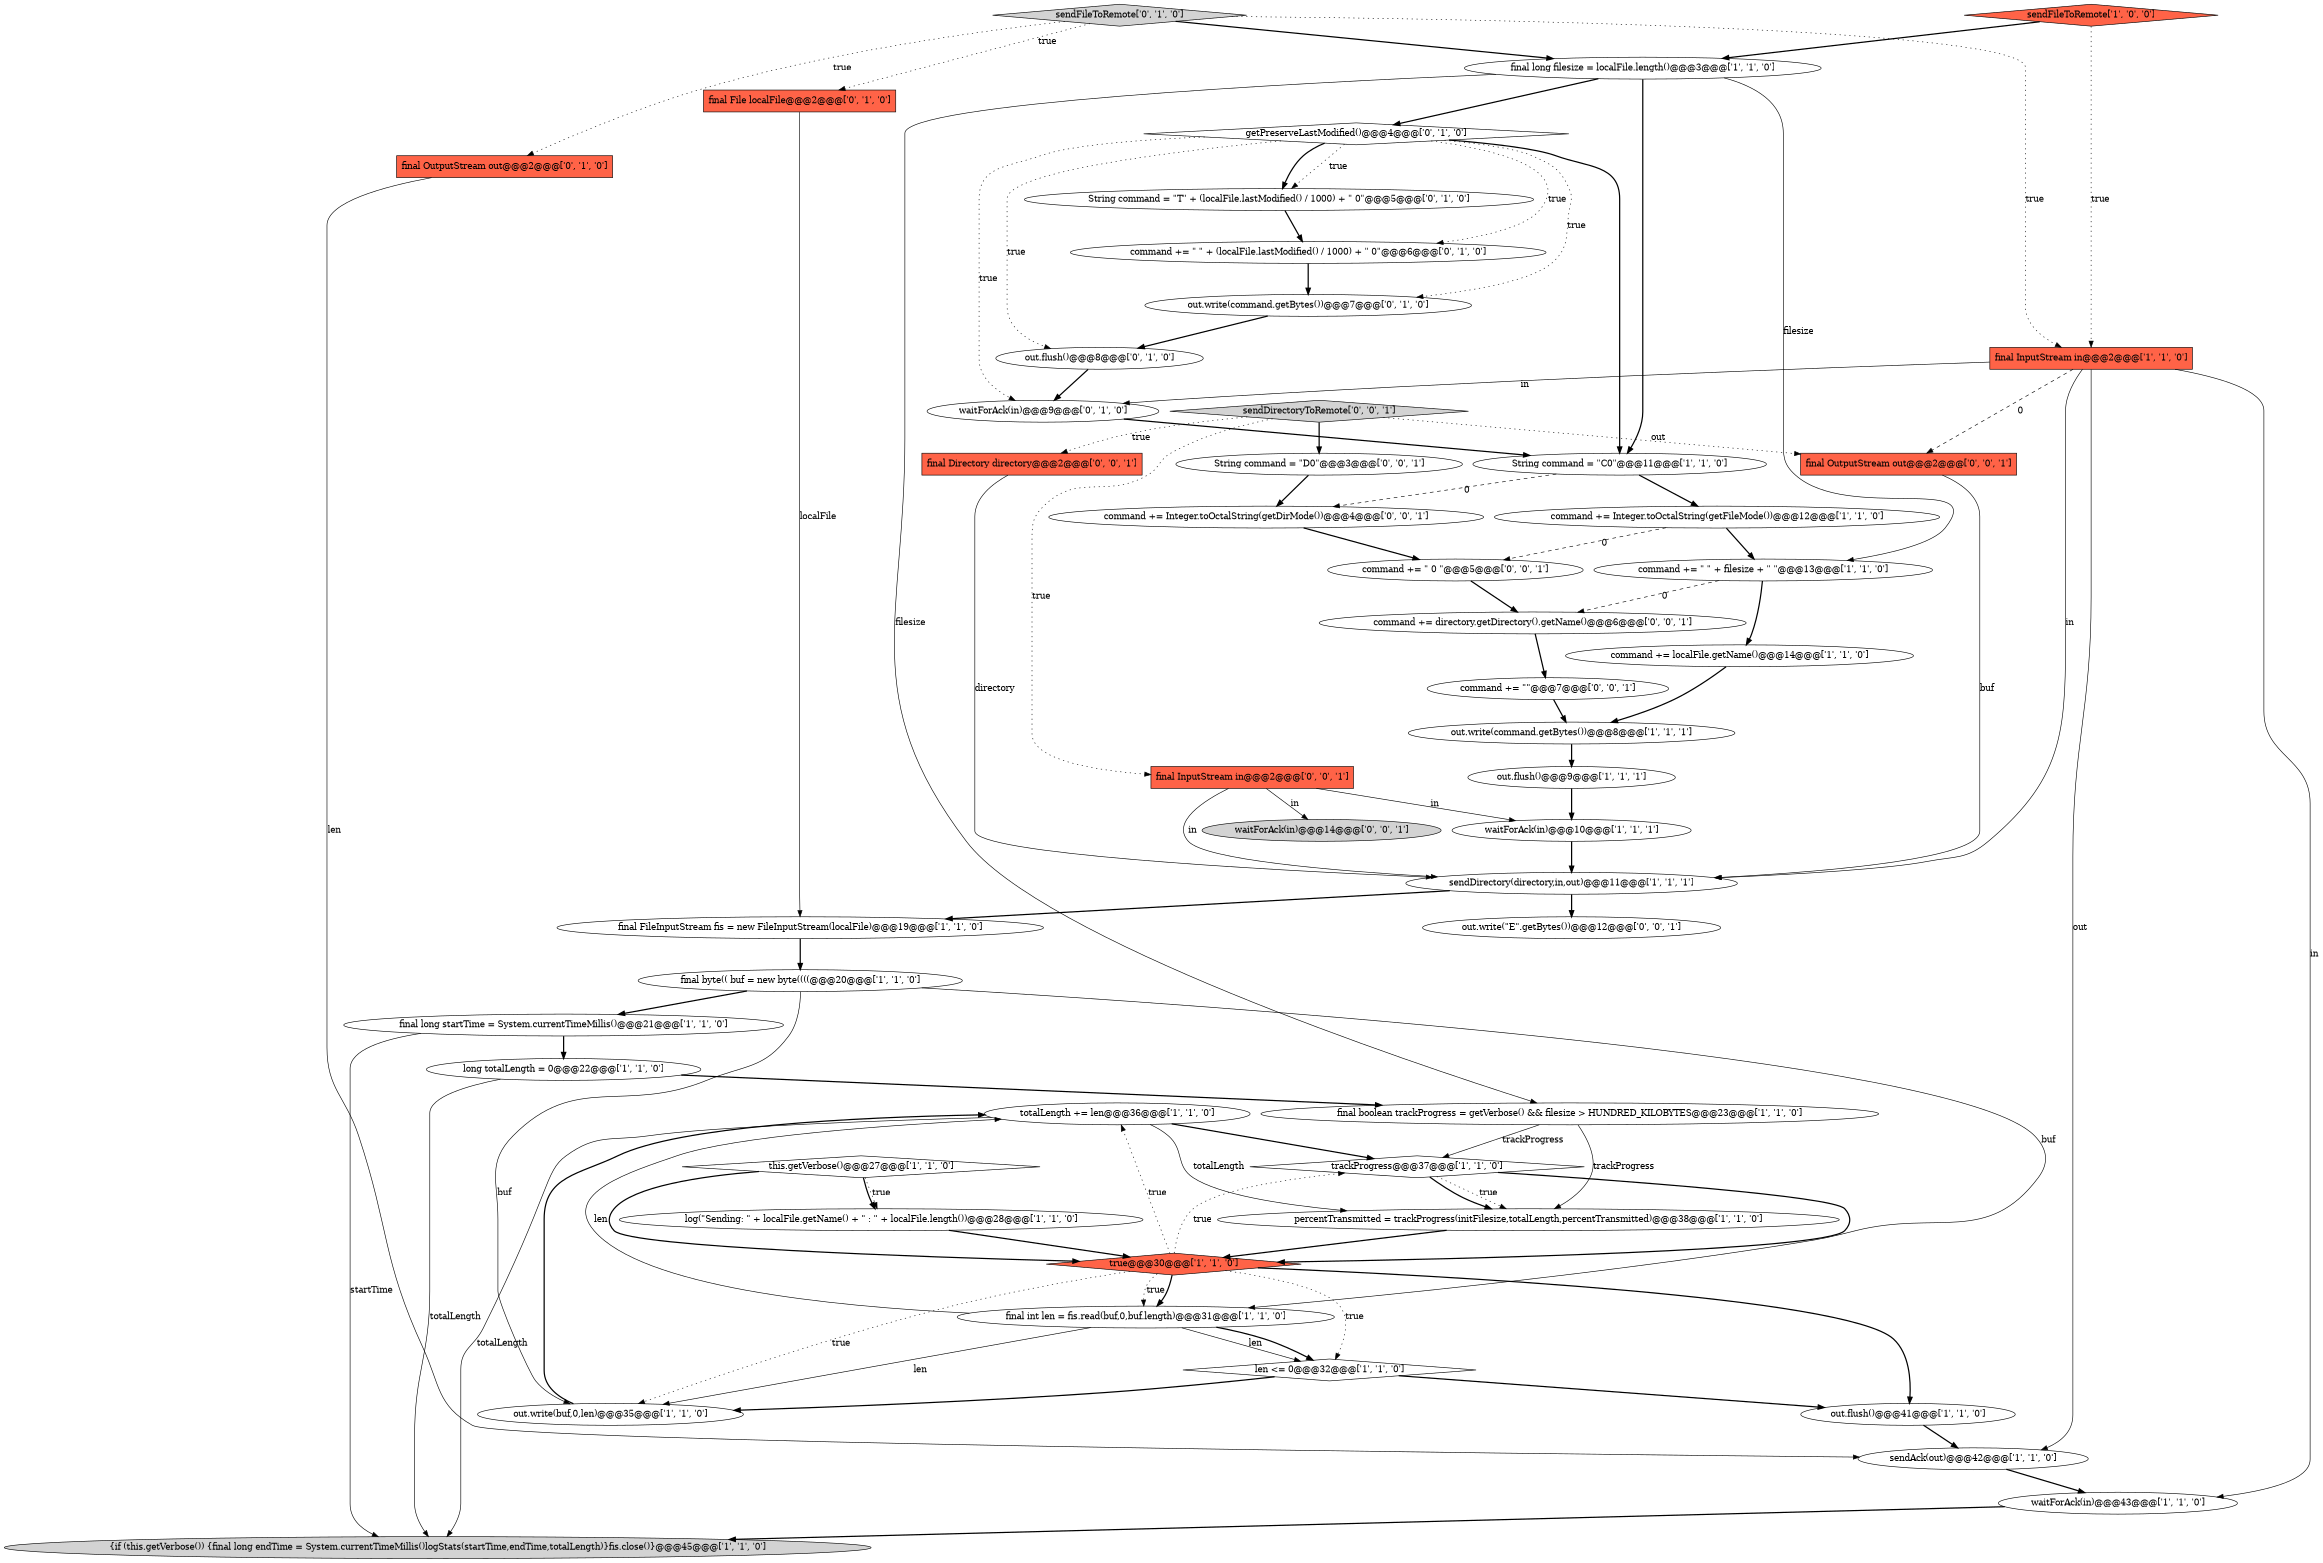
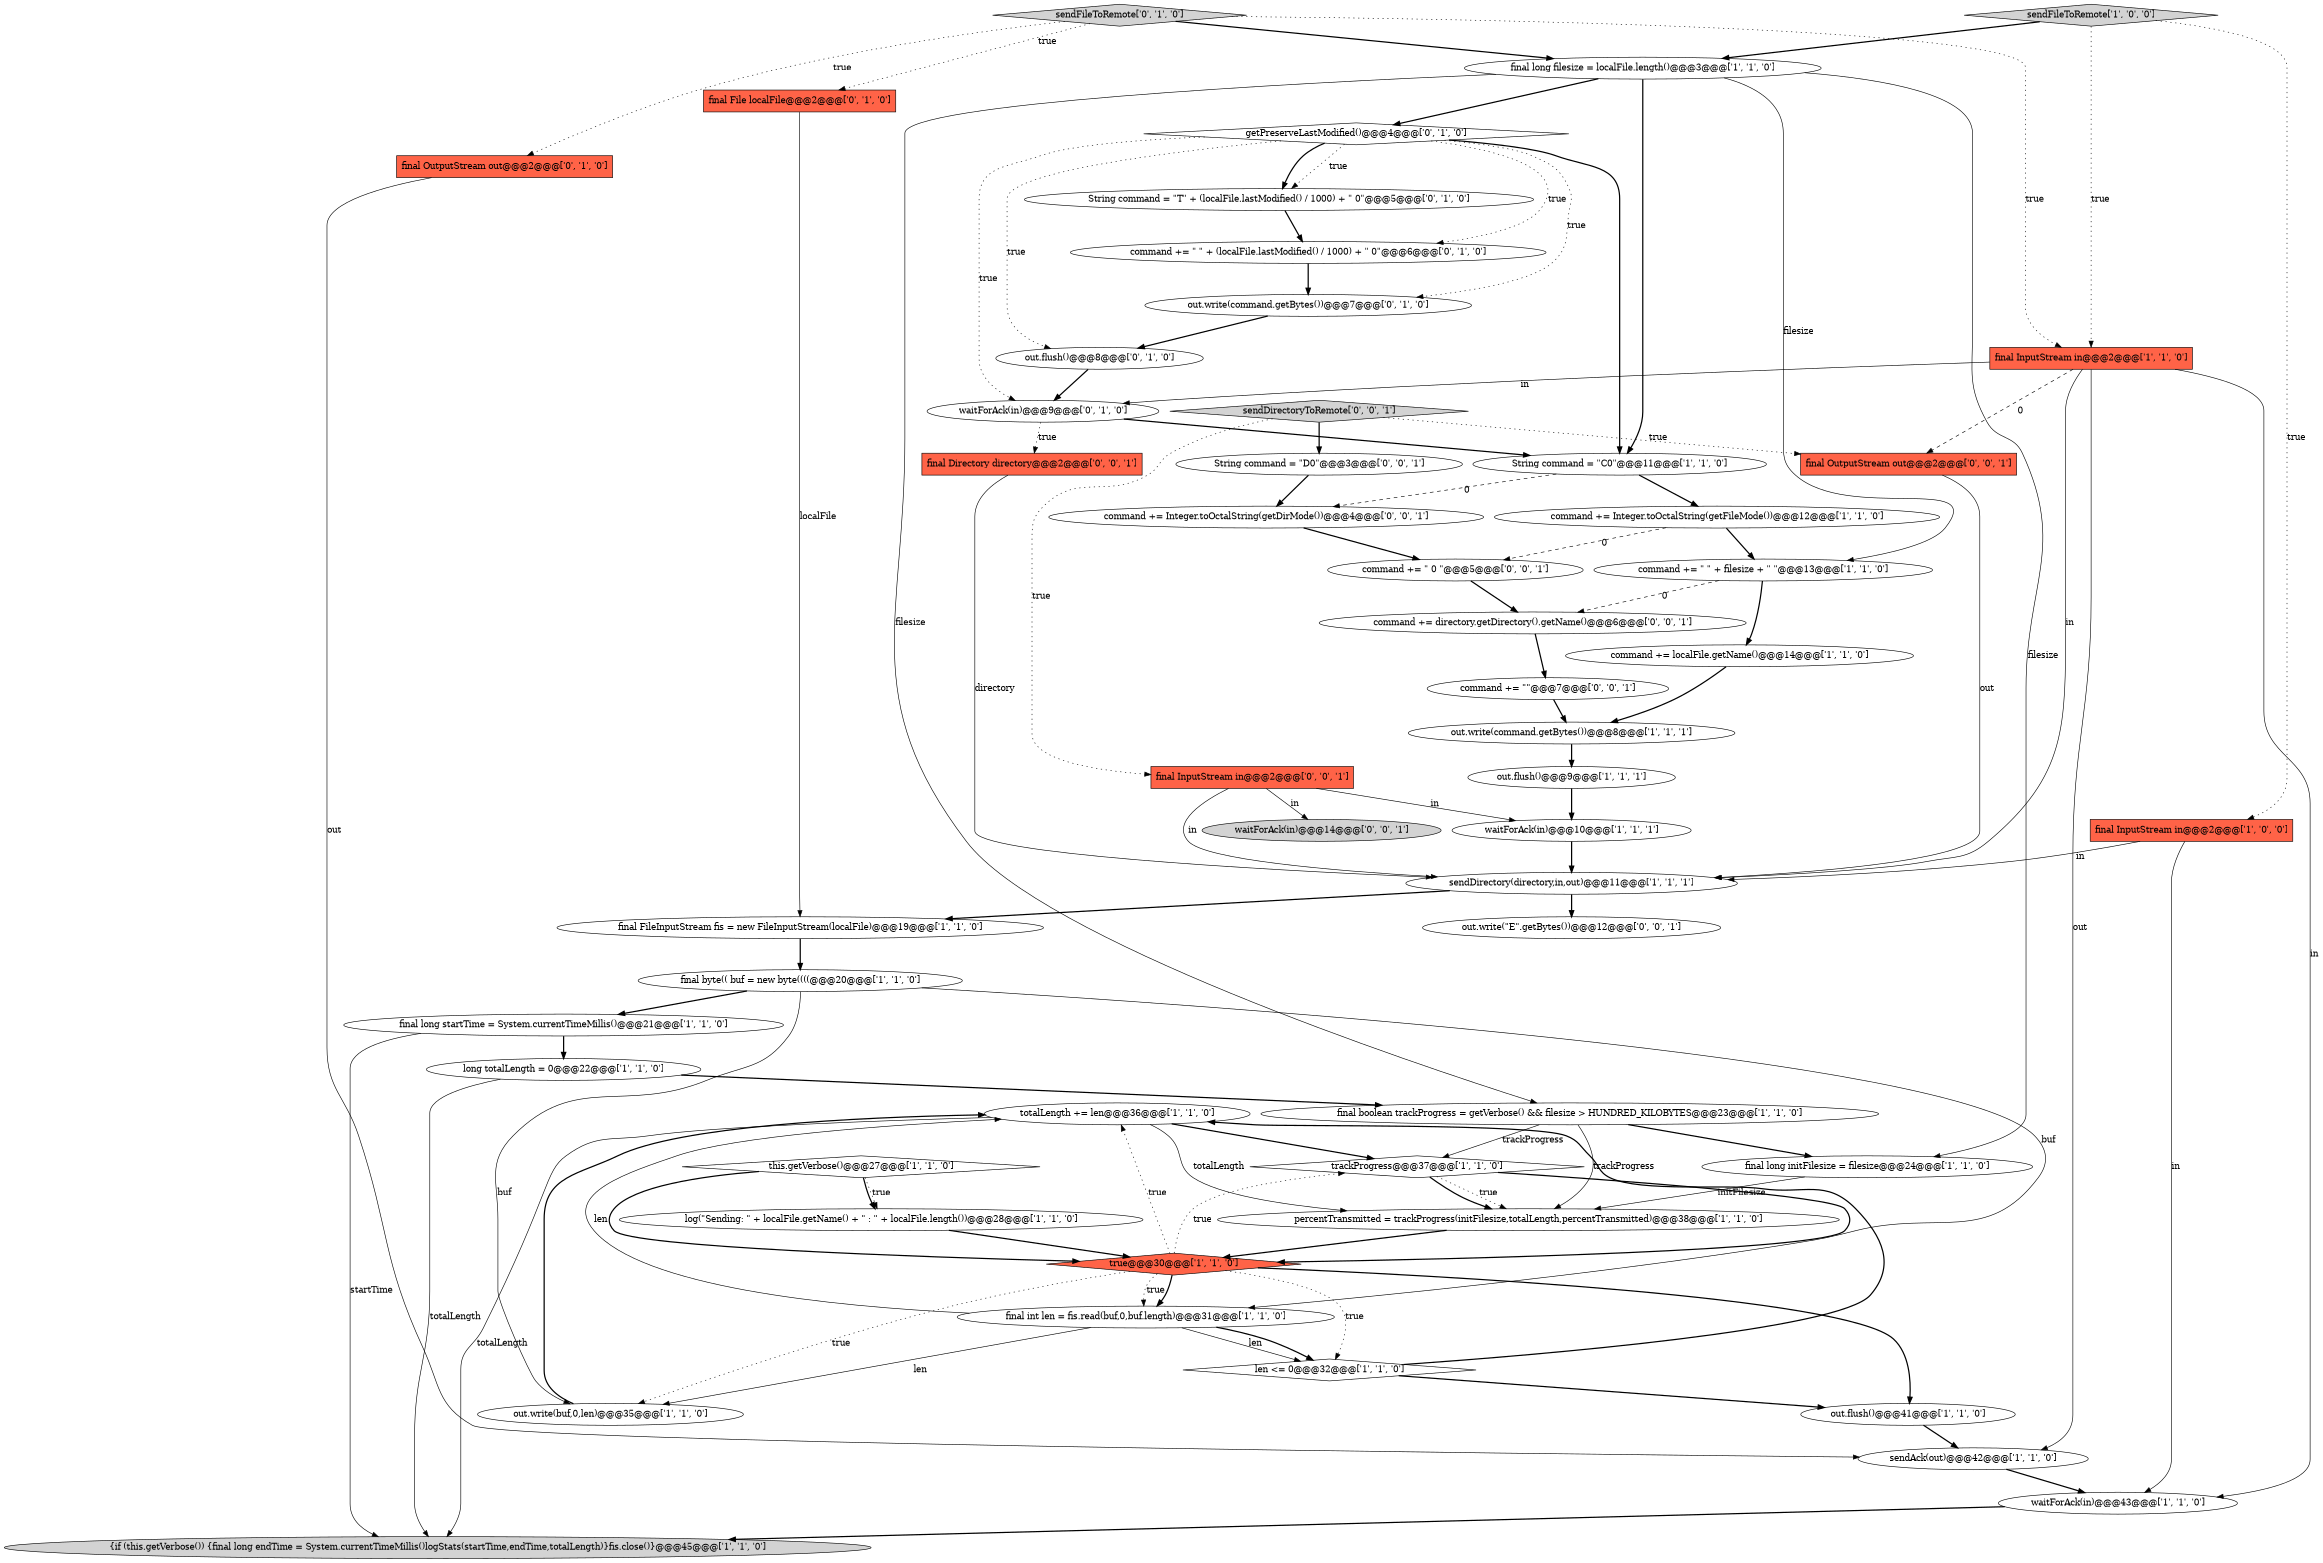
node "sendFileToRemote['1', '0', '0']": fillcolor tomato -> lightgray
edge "sendDirectoryToRemote['0', '0', '1']" -> "final Directory directory@@@2@@@['0', '0', '1']": now "waitForAck(in)@@@9@@@['0', '1', '0']" -> "final Directory directory@@@2@@@['0', '0', '1']"
edge "sendDirectoryToRemote['0', '0', '1']" -> "final OutputStream out@@@2@@@['0', '0', '1']": label "out" -> "true"
edge "final OutputStream out@@@2@@@['0', '0', '1']" -> "sendDirectory(directory,in,out)@@@11@@@['1', '1', '1']": label "buf" -> "out"
edge "final OutputStream out@@@2@@@['0', '1', '0']" -> "sendAck(out)@@@42@@@['1', '1', '0']": label "len" -> "out"
node "final InputStream in@@@2@@@['1', '0', '0']": added
node "final long initFilesize = filesize@@@24@@@['1', '1', '0']": added
edge "len <= 0@@@32@@@['1', '1', '0']" -> "out.write(buf,0,len)@@@35@@@['1', '1', '0']": now "len <= 0@@@32@@@['1', '1', '0']" -> "totalLength += len@@@36@@@['1', '1', '0']"
